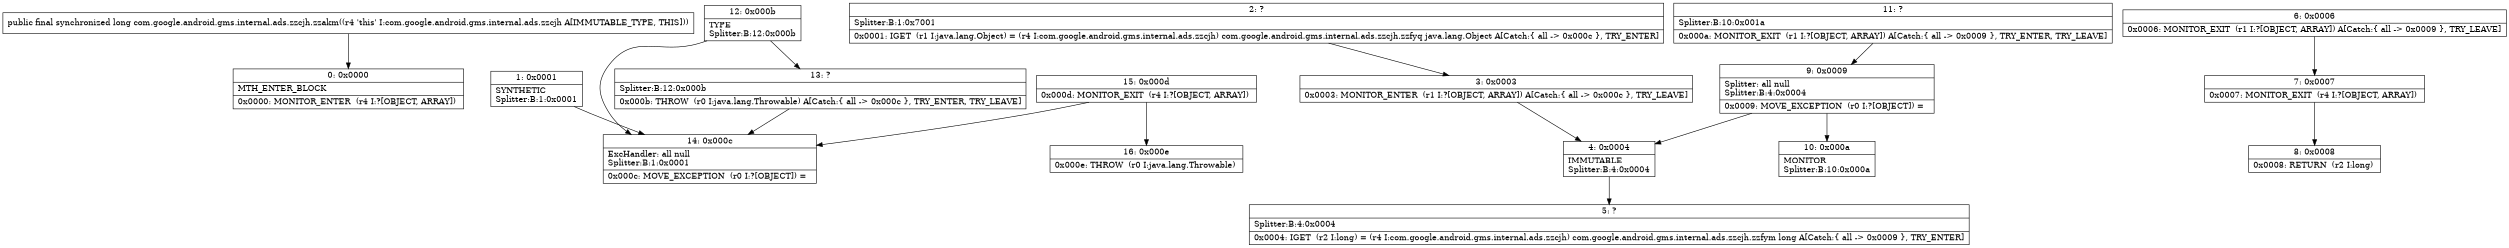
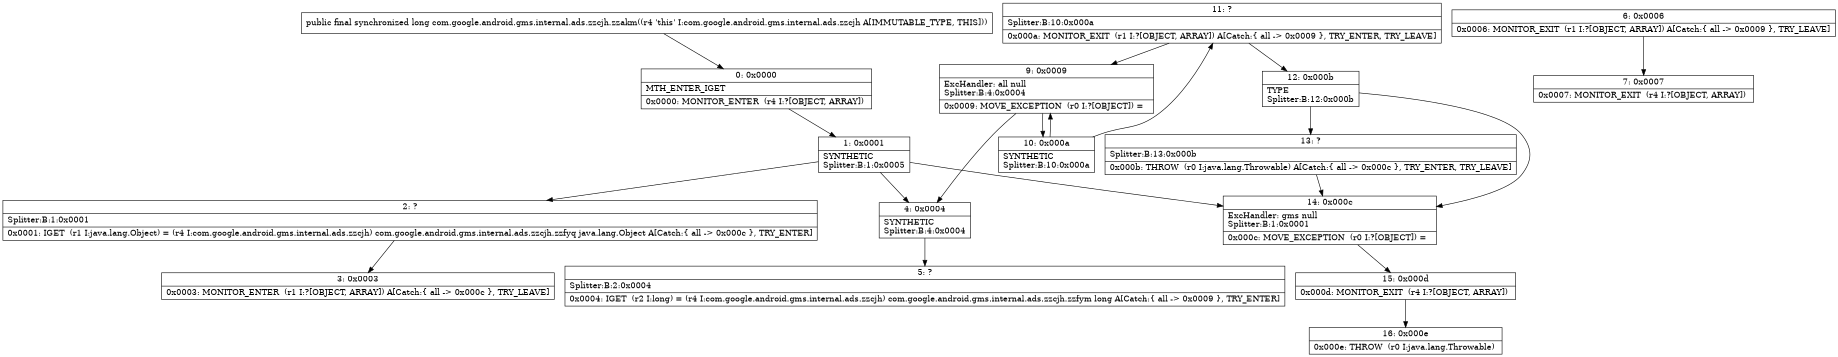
node "2: ?": text "Splitter:B:1:0x7001" -> "Splitter:B:1:0x0001"
node "11: ?": text "Splitter:B:10:0x001a" -> "Splitter:B:10:0x000a"
edge "11: ?" -> "12: 0x000b": added
node "9: 0x0009": text "Splitter: all null" -> "ExcHandler: all null"
node "0: 0x0000": text "MTH_ENTER_BLOCK" -> "MTH_ENTER_IGET"
node "13: ?": text "Splitter:B:12:0x000b" -> "Splitter:B:13:0x000b"
node "1: 0x0001": text "Splitter:B:1:0x0001" -> "Splitter:B:1:0x0005"
edge "10: 0x000a" -> "11: ?": added
edge "3: 0x0003" -> "4: 0x0004": now "1: 0x0001" -> "4: 0x0004"
edge "0: 0x0000" -> "1: 0x0001": added
edge "15: 0x000d" -> "14: 0x000c": reversed
edge "10: 0x000a" -> "9: 0x0009": added
node "14: 0x000c": text "ExcHandler: all null" -> "ExcHandler: gms null"
node "8: 0x0008": removed
node "4: 0x0004": text "IMMUTABLE" -> "SYNTHETIC"
node "10: 0x000a": text "MONITOR" -> "SYNTHETIC"
edge "1: 0x0001" -> "2: ?": added
node "5: ?": text "Splitter:B:4:0x0004" -> "Splitter:B:2:0x0004"
